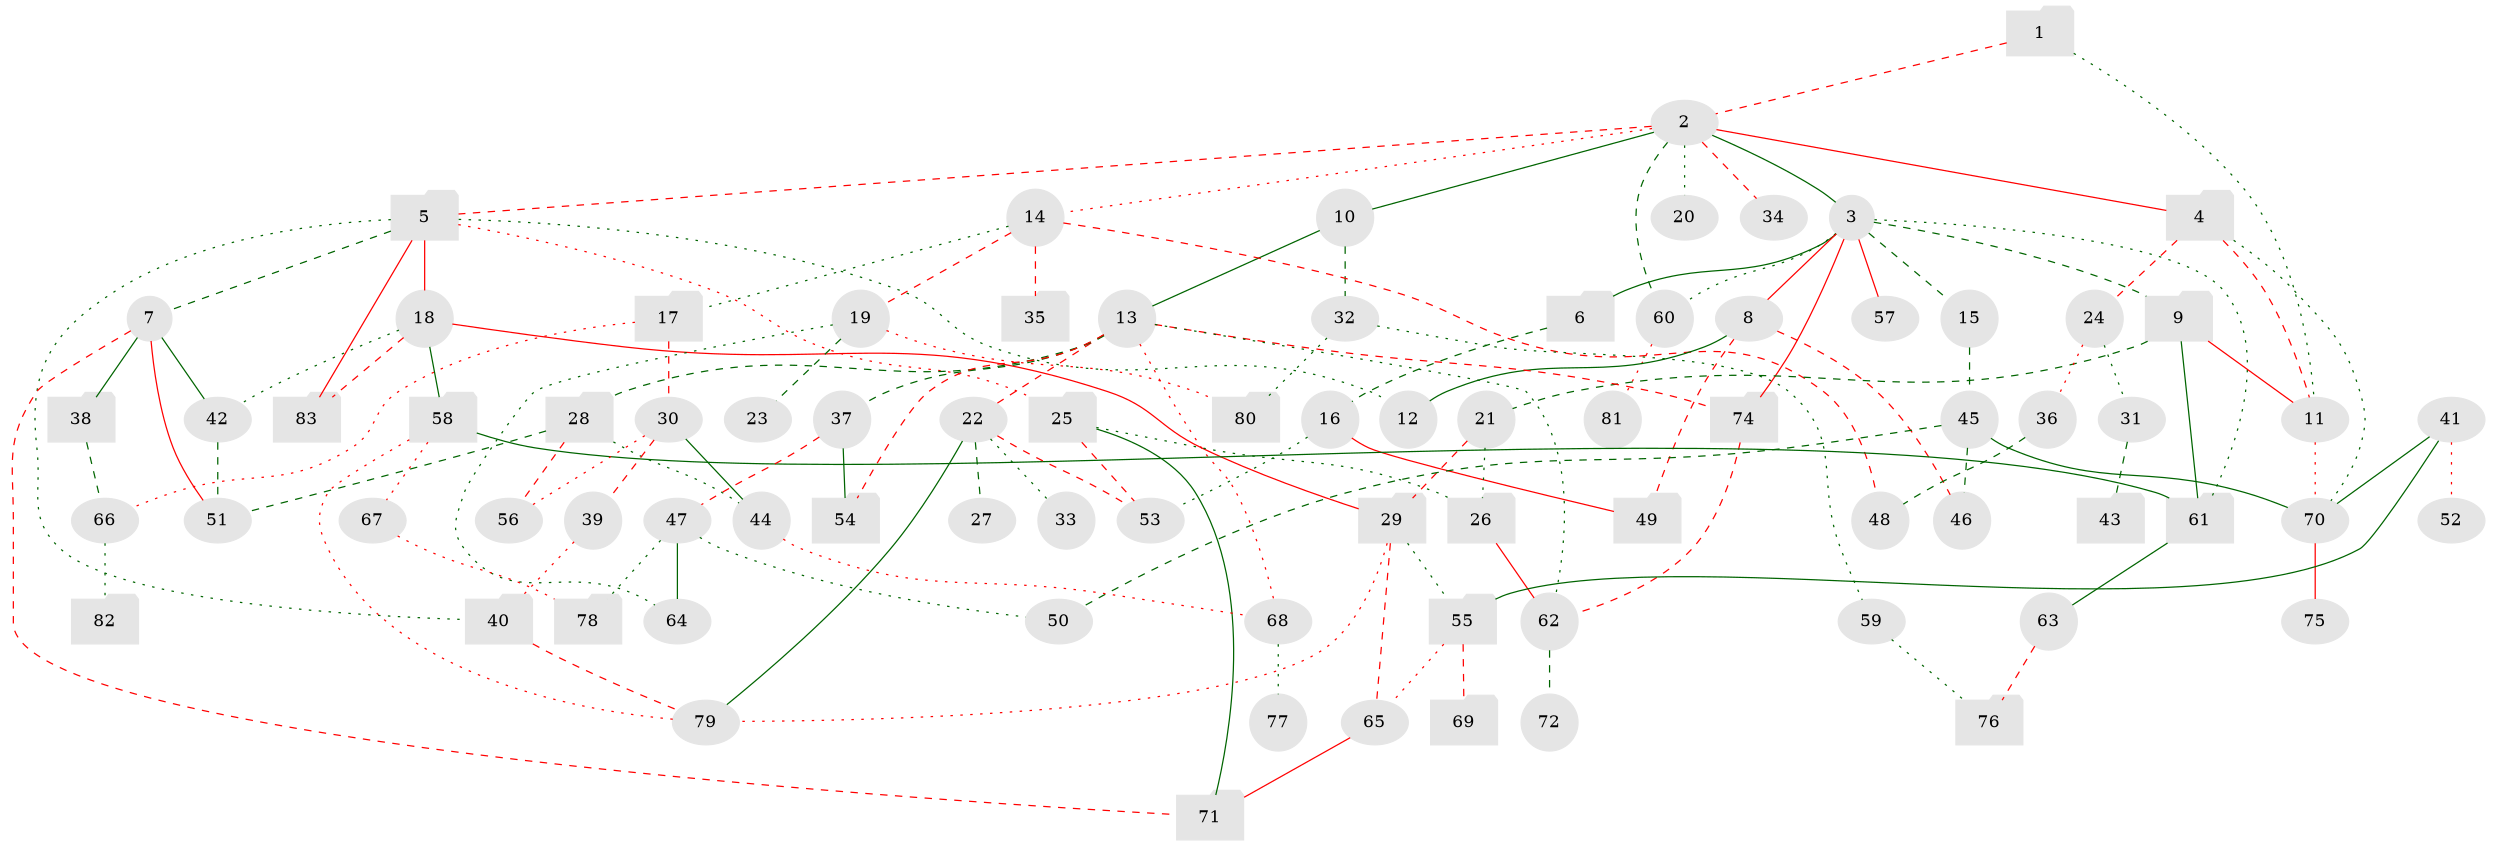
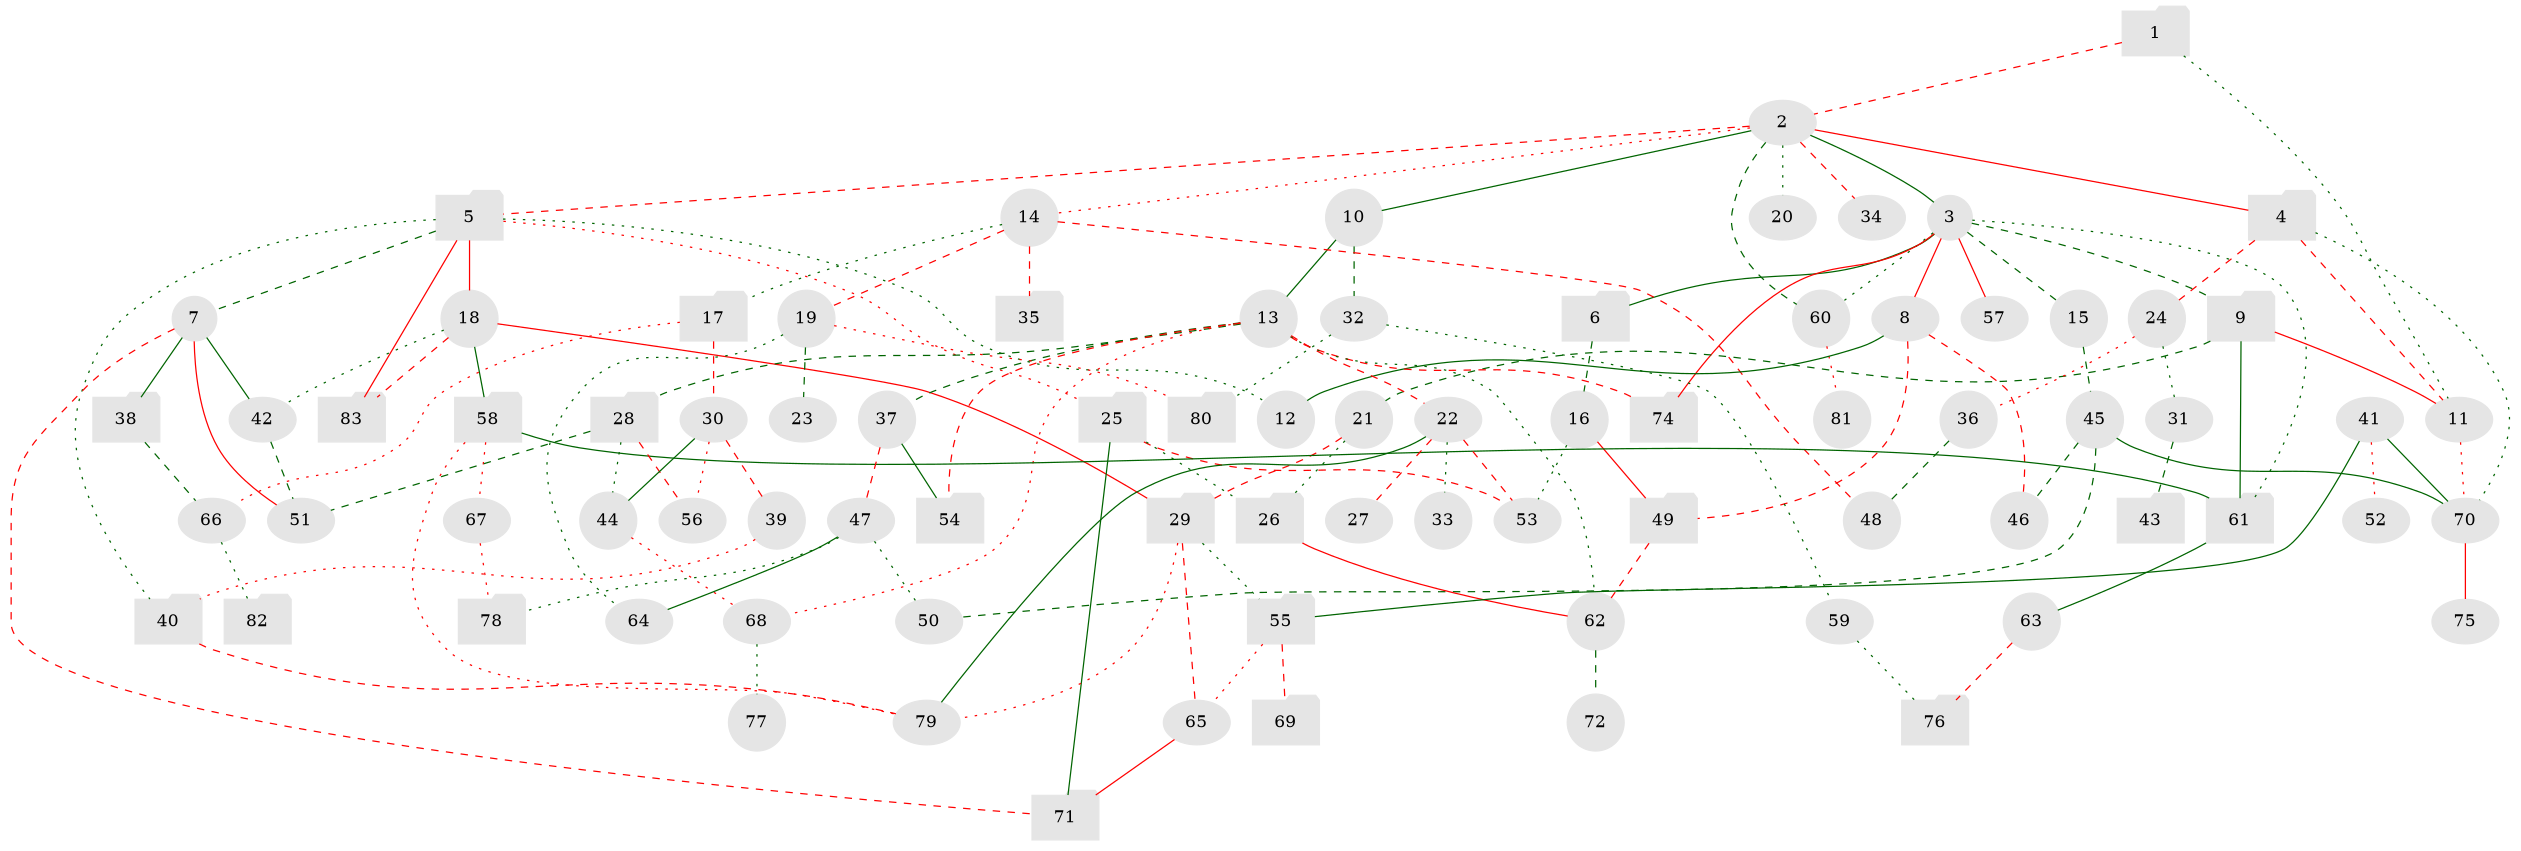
edge "22" -- "27": color darkgreen -> red
edge "74" -- "62": now "49" -- "62"
